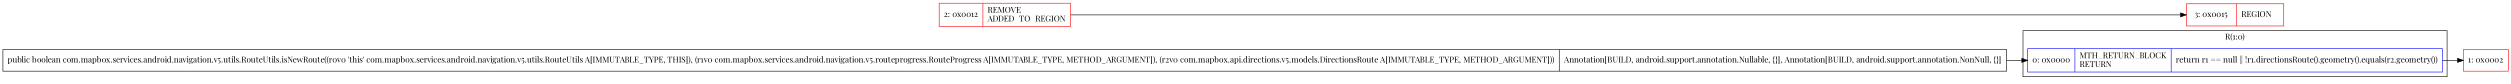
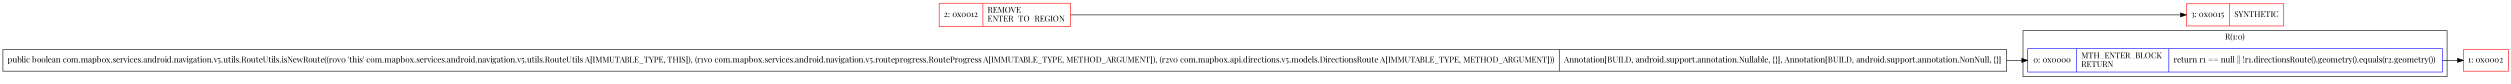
node "3: 0x0015": text "REGION" -> "SYNTHETIC"
node "2: 0x0012": text "ADDED_TO_REGION" -> "ENTER_TO_REGION"
node "0: 0x0000": text "MTH_RETURN_BLOCK" -> "MTH_ENTER_BLOCK"
